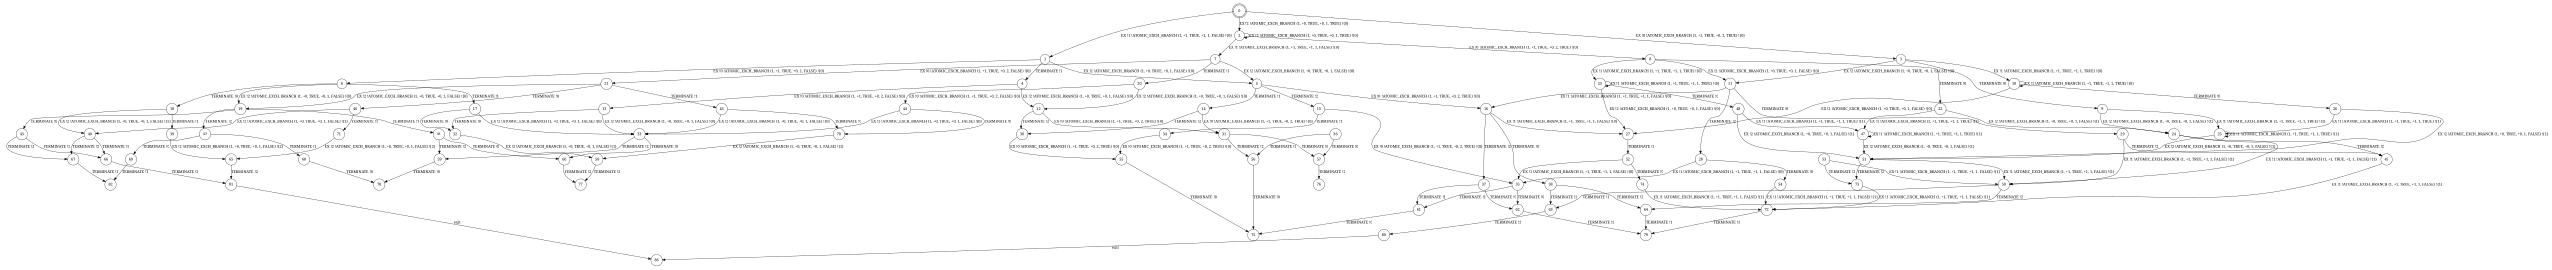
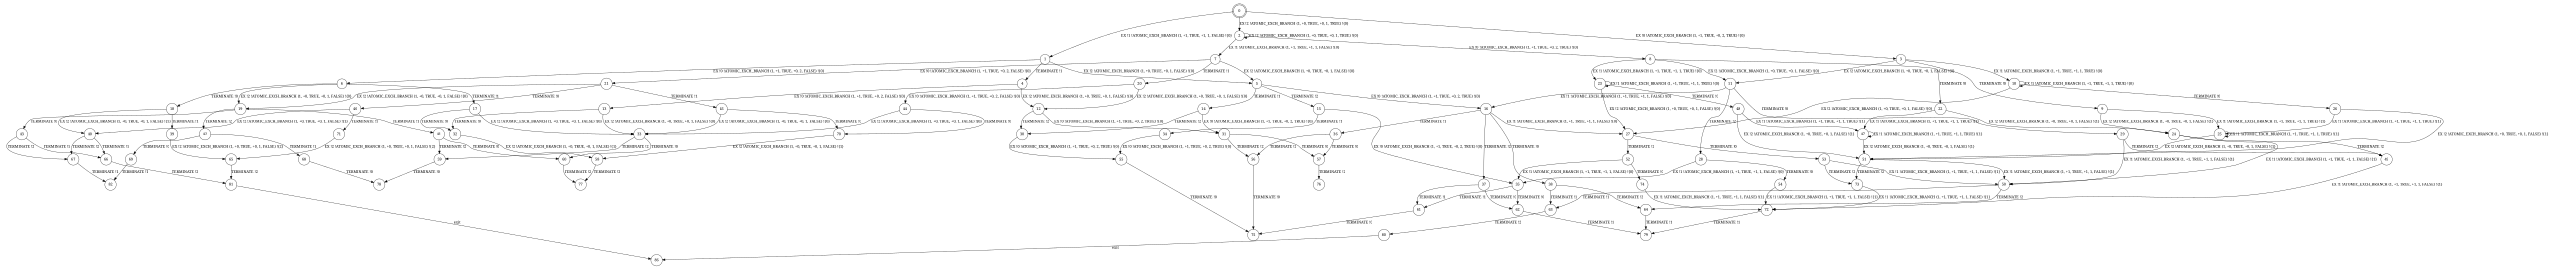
edge "16" -> "36": added, label "TERMINATE !1"
edge "27" -> "53": added, label "TERMINATE !0"
